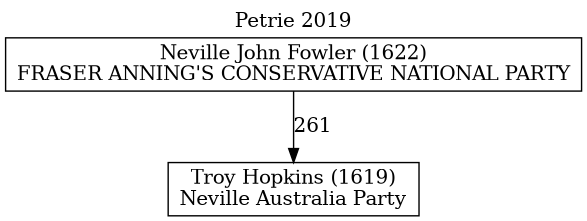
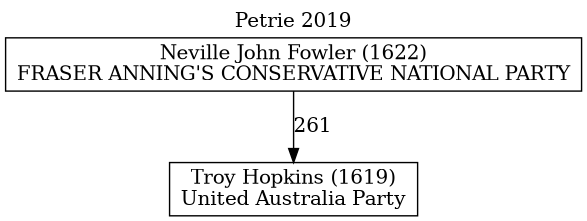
node "Troy Hopkins (1619) Neville Australia Party": label "Troy Hopkins (1619) Neville Australia Party" -> "Troy Hopkins (1619) United Australia Party"
